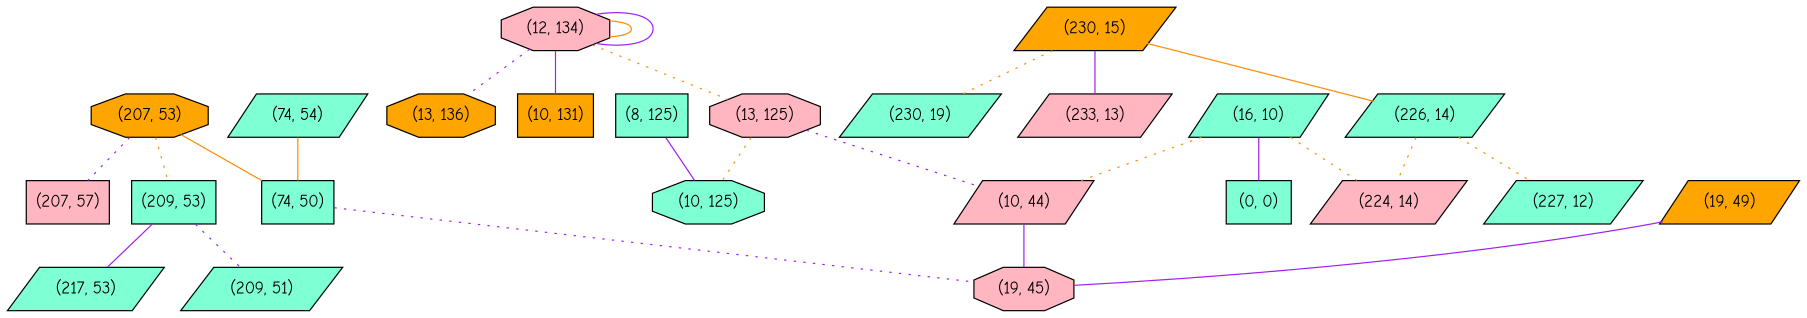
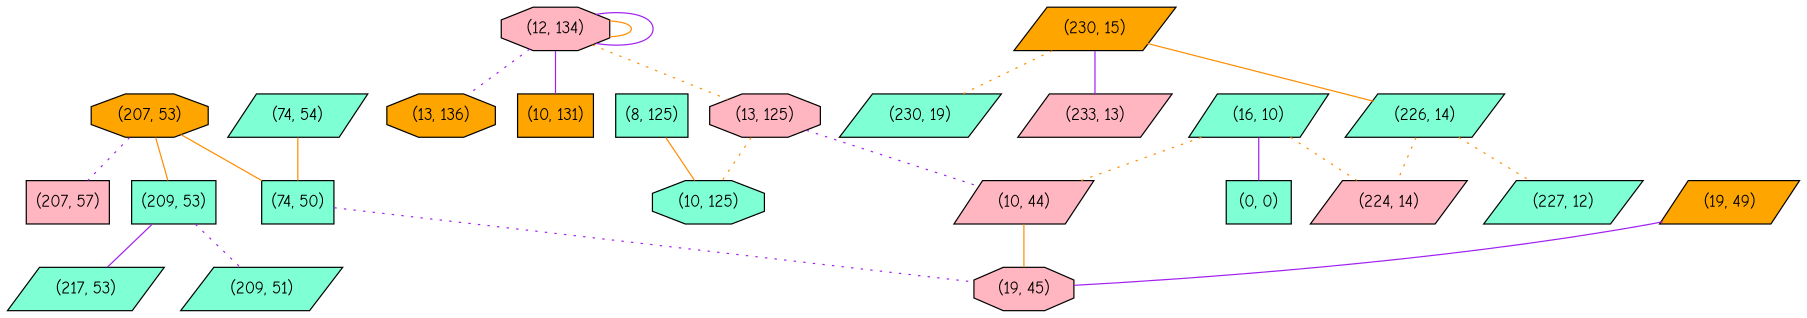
edge "(207, 53)" -- "(209, 53)": style dotted -> solid
edge "(8, 125)" -- "(10, 125)": color purple -> darkorange
edge "(10, 44)" -- "(19, 45)": color purple -> darkorange
